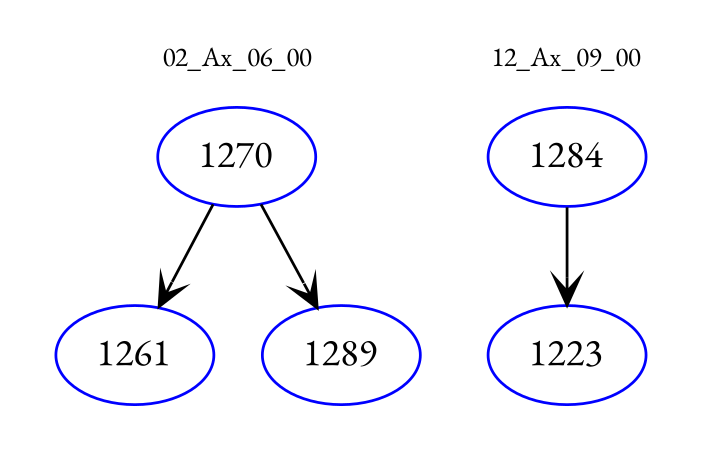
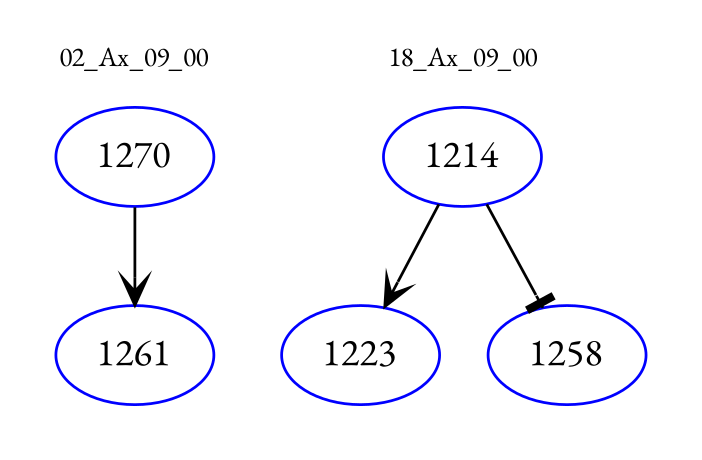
cluster "02_Ax_06_00": label "02_Ax_06_00" -> "02_Ax_09_00"
cluster "12_Ax_09_00": label "12_Ax_09_00" -> "18_Ax_09_00"
node "1284": label "1284" -> "1214"
node "1289": removed
node "1258": added
